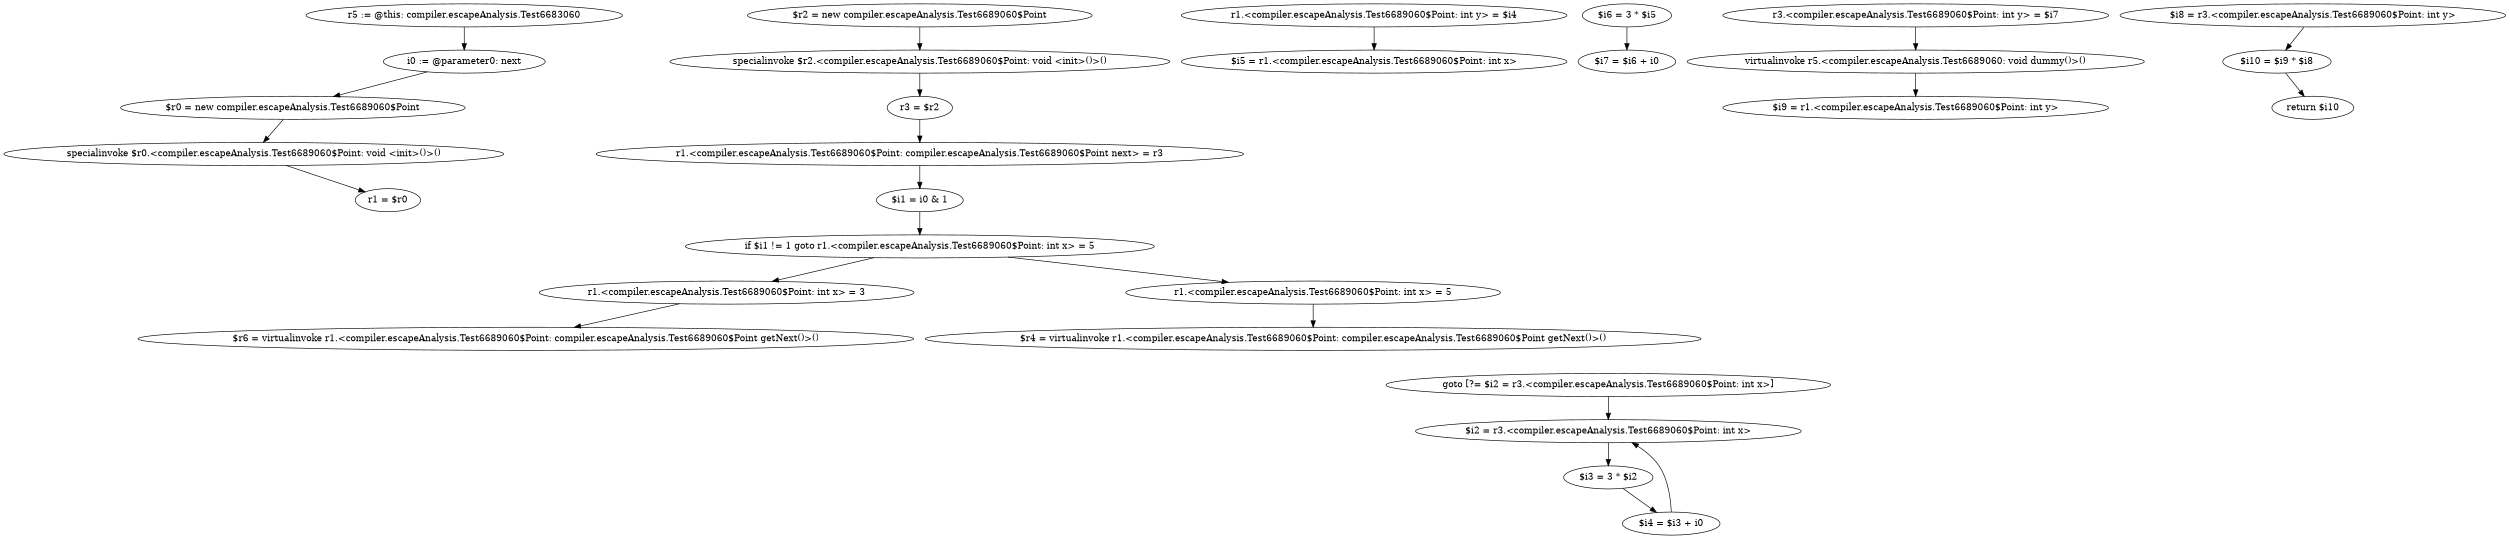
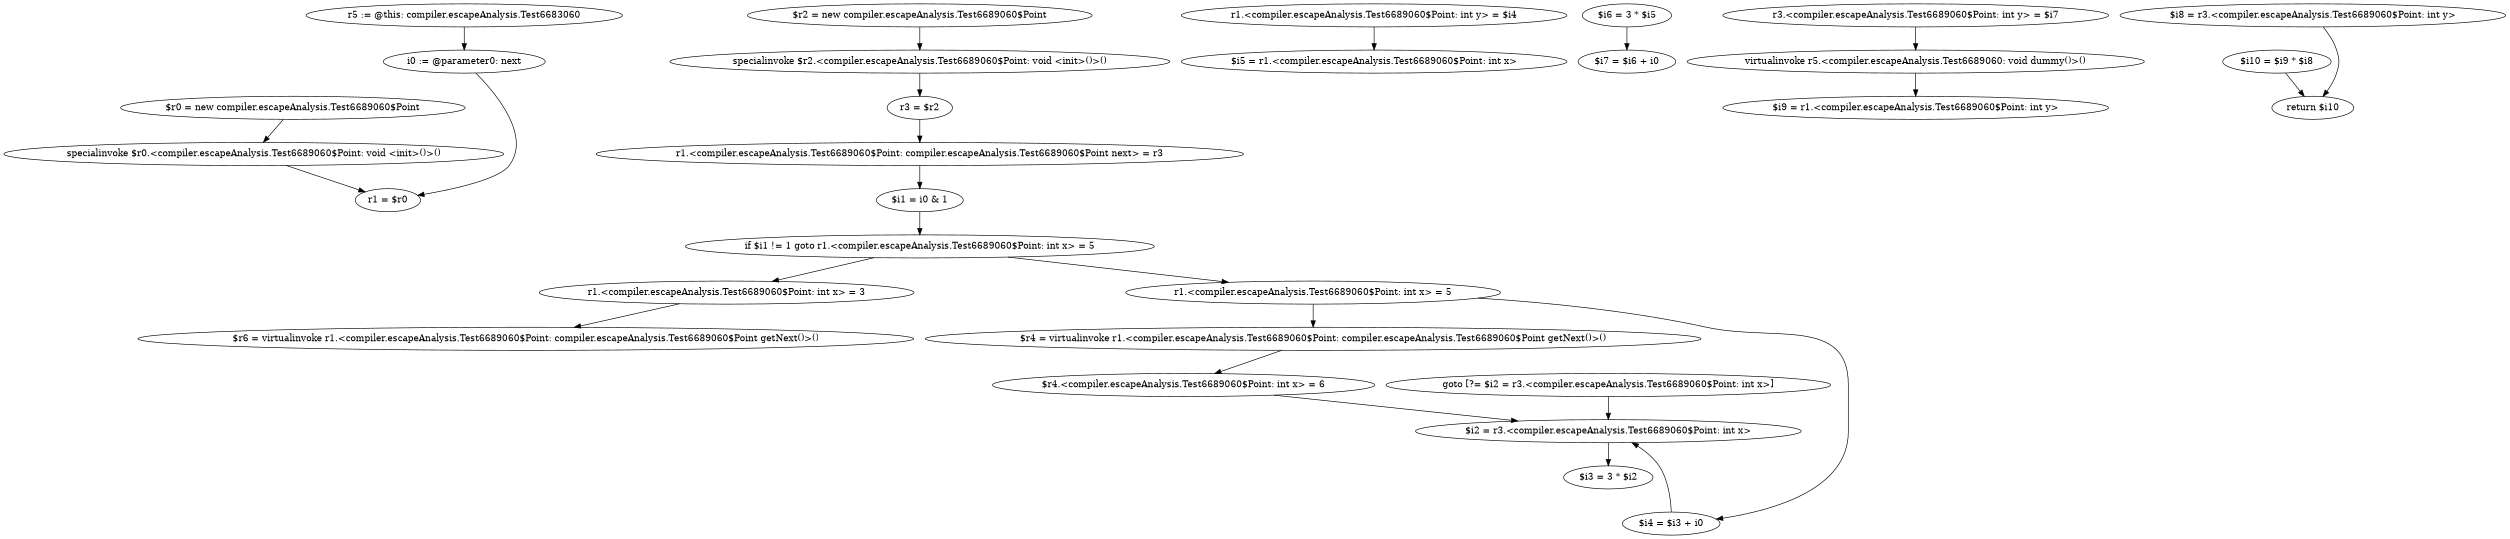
edge "$i8 = r3.<compiler.escapeAnalysis.Test6689060$Point: int y>" -> "$i10 = $i9 * $i8": now "$i8 = r3.<compiler.escapeAnalysis.Test6689060$Point: int y>" -> "return $i10"
edge "i0 := @parameter0: next" -> "$r0 = new compiler.escapeAnalysis.Test6689060$Point": now "i0 := @parameter0: next" -> "r1 = $r0"
node "$r4.<compiler.escapeAnalysis.Test6689060$Point: int x> = 6": added
edge "$i3 = 3 * $i2" -> "$i4 = $i3 + i0": now "r1.<compiler.escapeAnalysis.Test6689060$Point: int x> = 5" -> "$i4 = $i3 + i0"
